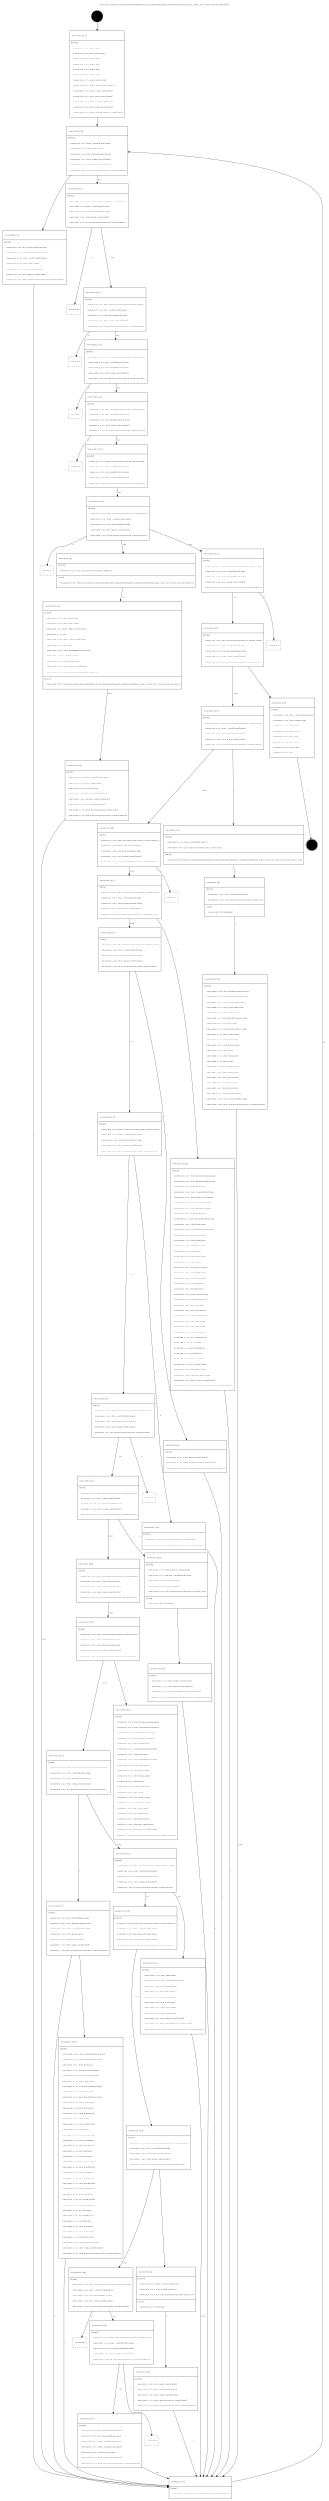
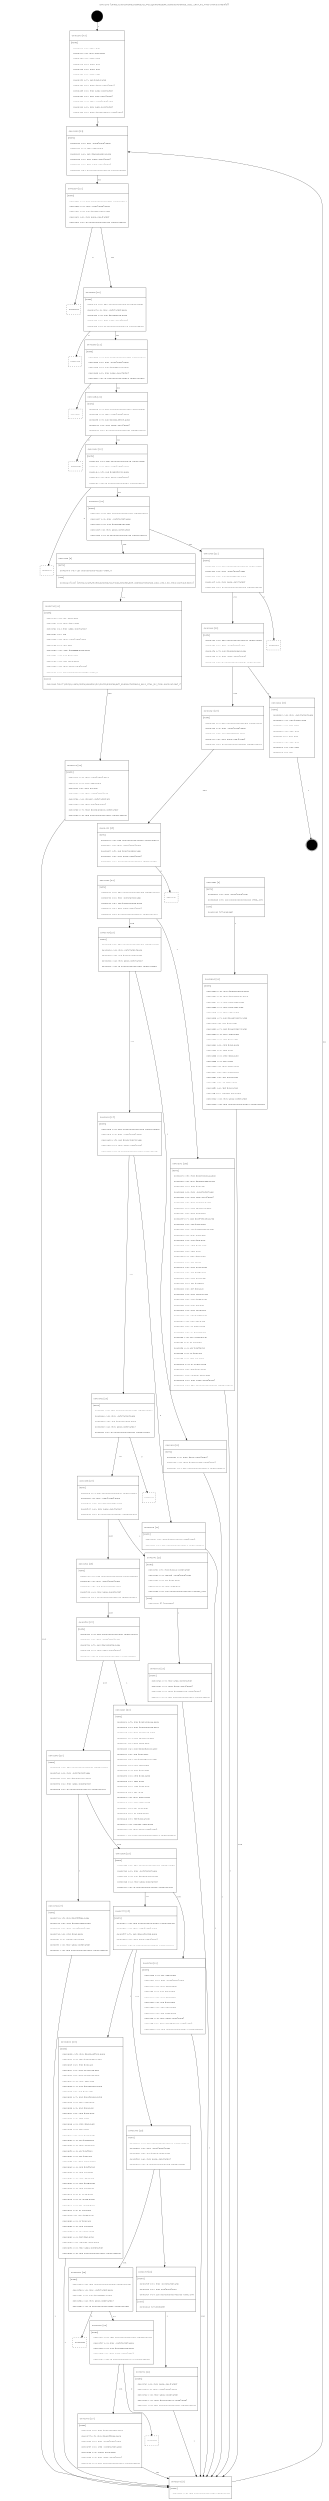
node "0x4015fe [27]": removed
edge "0x401422 [22]" -> "0x401671": now "0x40140c [22]" -> "0x401671"
node "0x40189b [9]": removed
edge "0x40147d [25]" -> "0x401496 [25]": removed, label "209"
edge "0x401731 [27]" -> "0x40180b [144]": now "0x401577 [25]" -> "0x40180b [144]"
